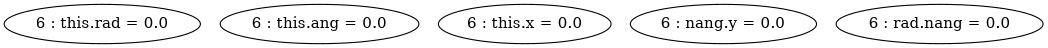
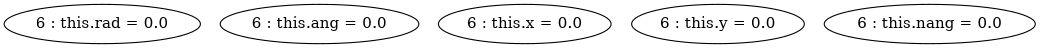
node "6 : nang.y = 0.0": label "6 : nang.y = 0.0" -> "6 : this.y = 0.0"
node "6 : rad.nang = 0.0": label "6 : rad.nang = 0.0" -> "6 : this.nang = 0.0"
